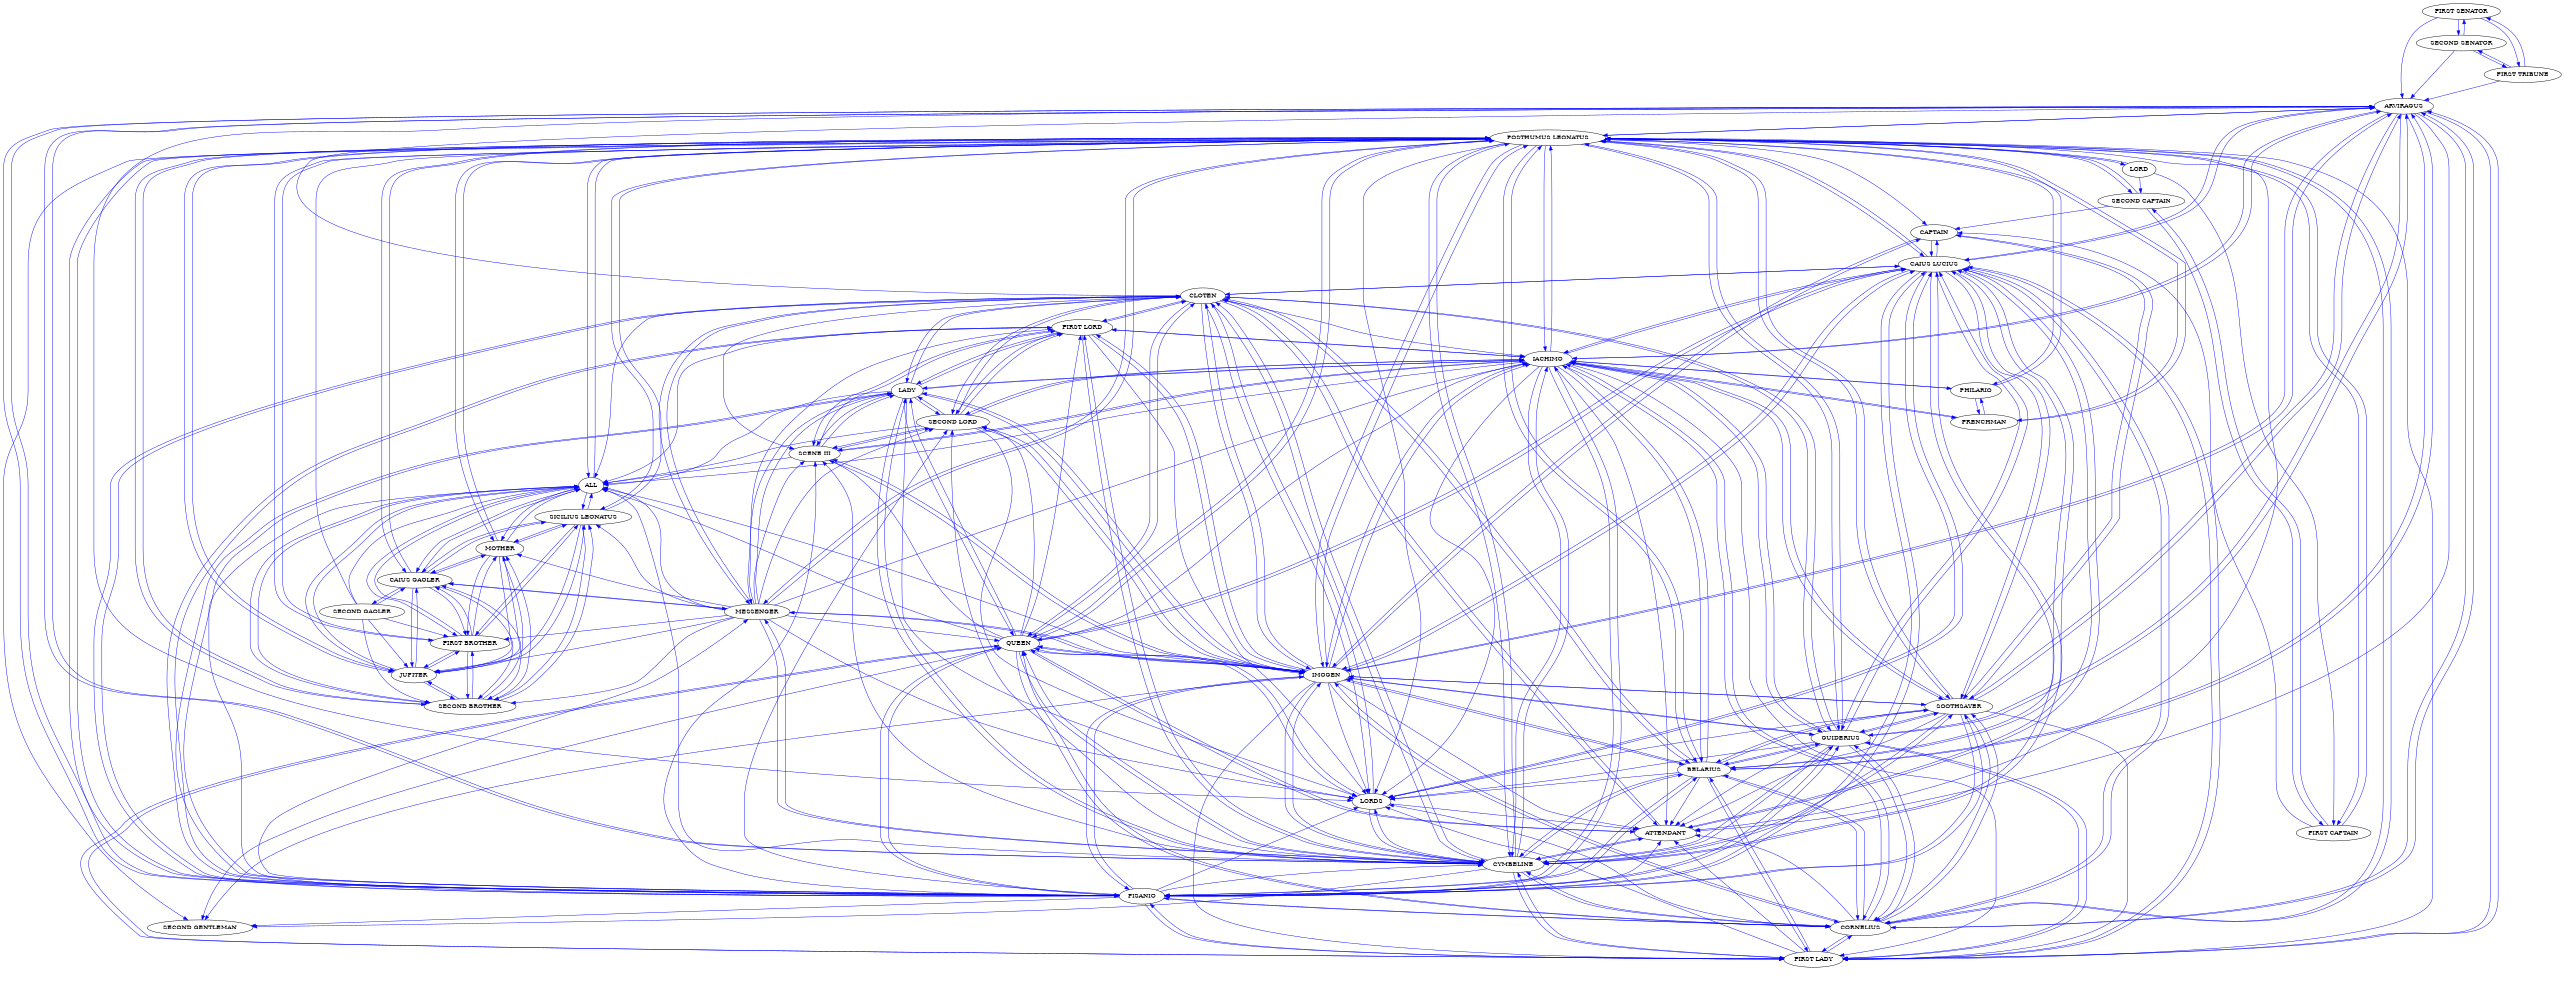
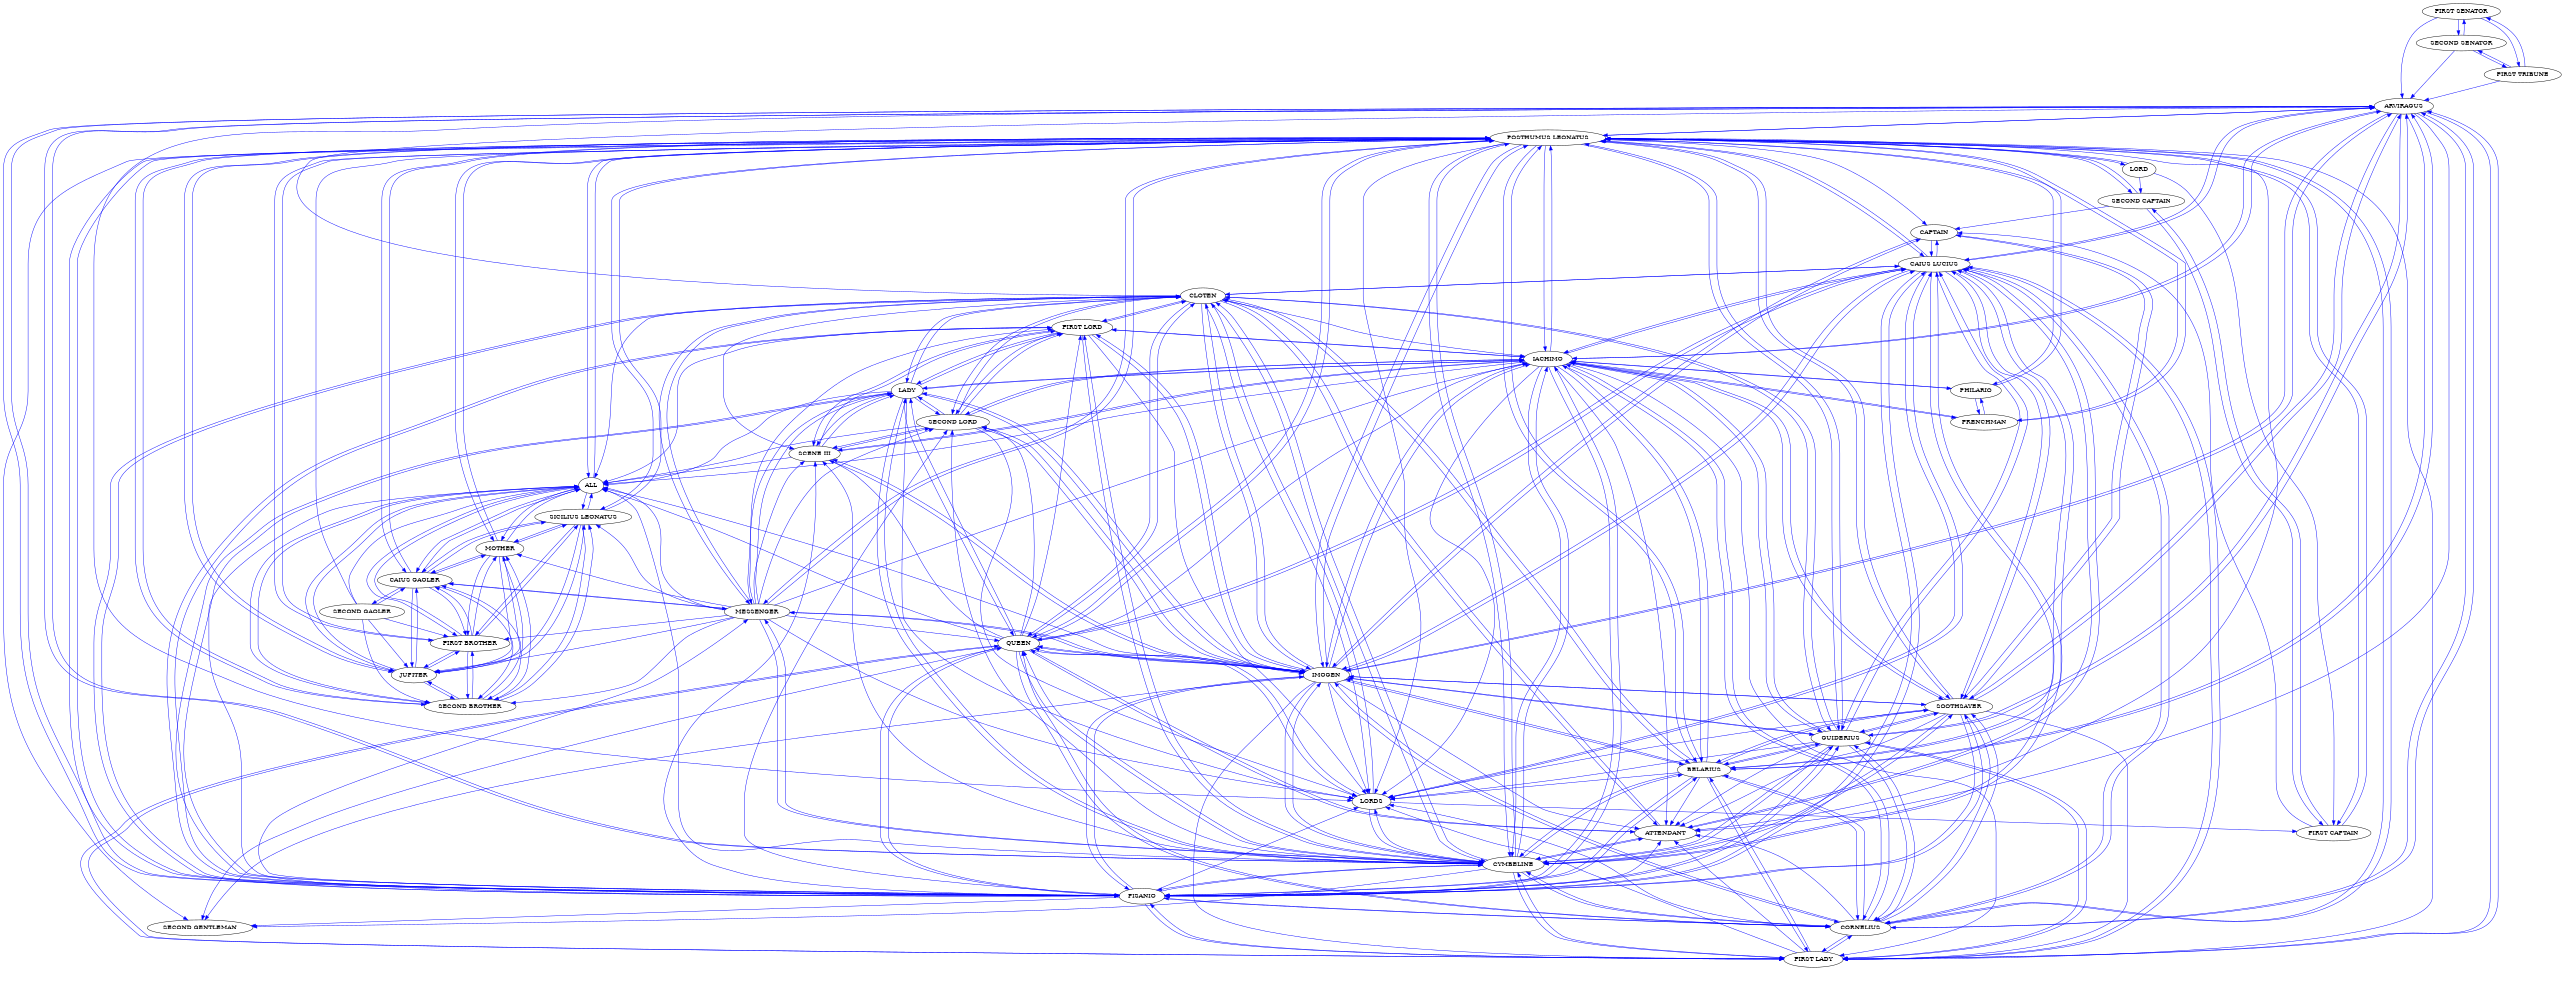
edge "LORDS" -> "ATTENDANT": now "LORDS" -> "FIRST CAPTAIN"
edge "CYMBELINE" -> "PISANIO": added
